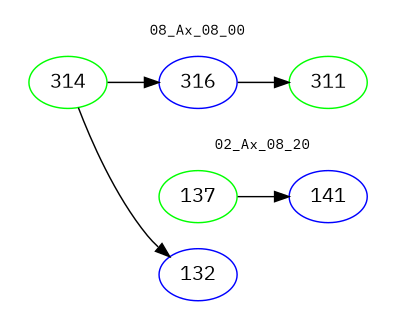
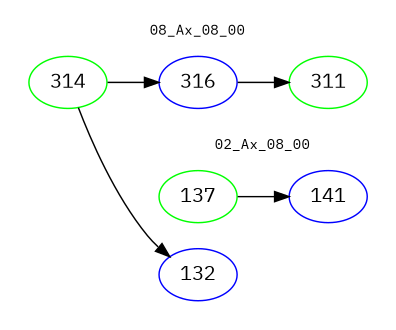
cluster "02_Ax_08_20": label "02_Ax_08_20" -> "02_Ax_08_00"
